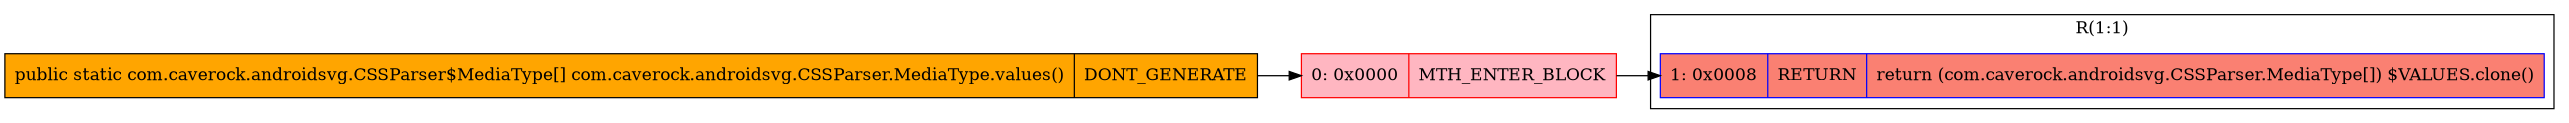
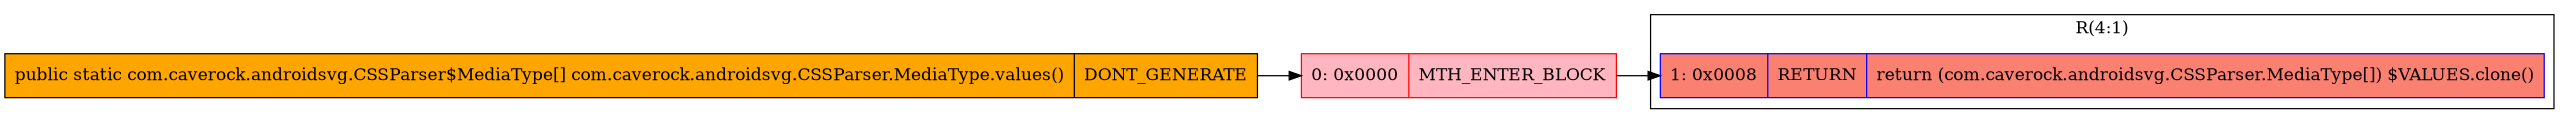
cluster "R(1:1)": label "R(1:1)" -> "R(4:1)"
